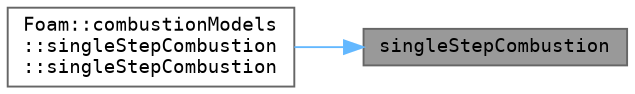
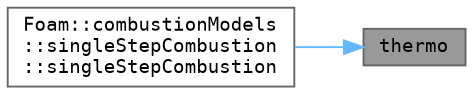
node "singleStepCombustion": label "singleStepCombustion" -> "thermo"
